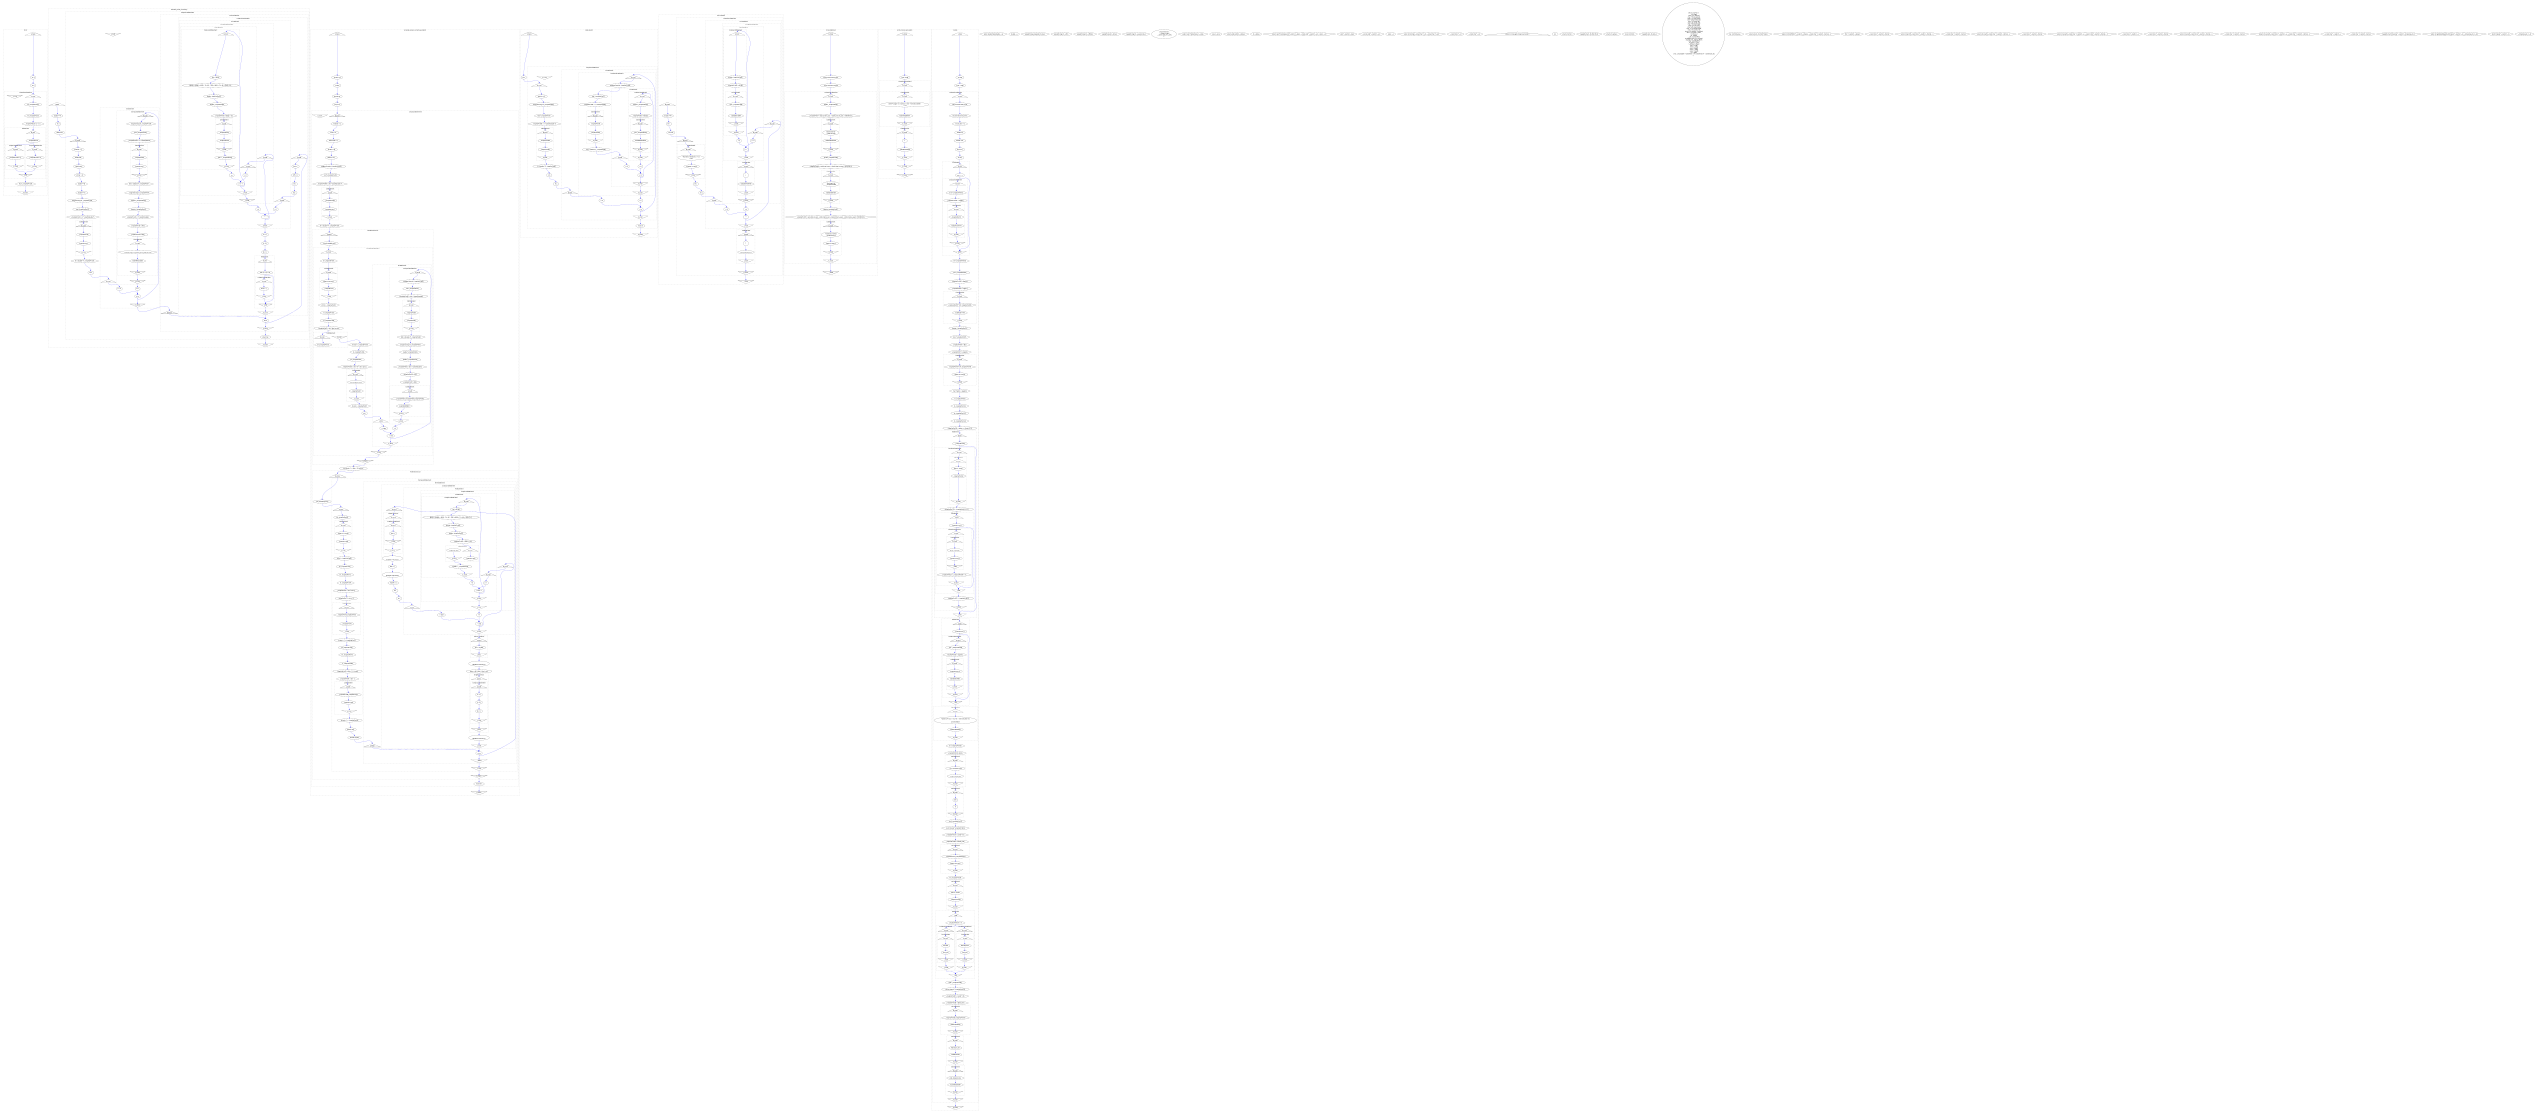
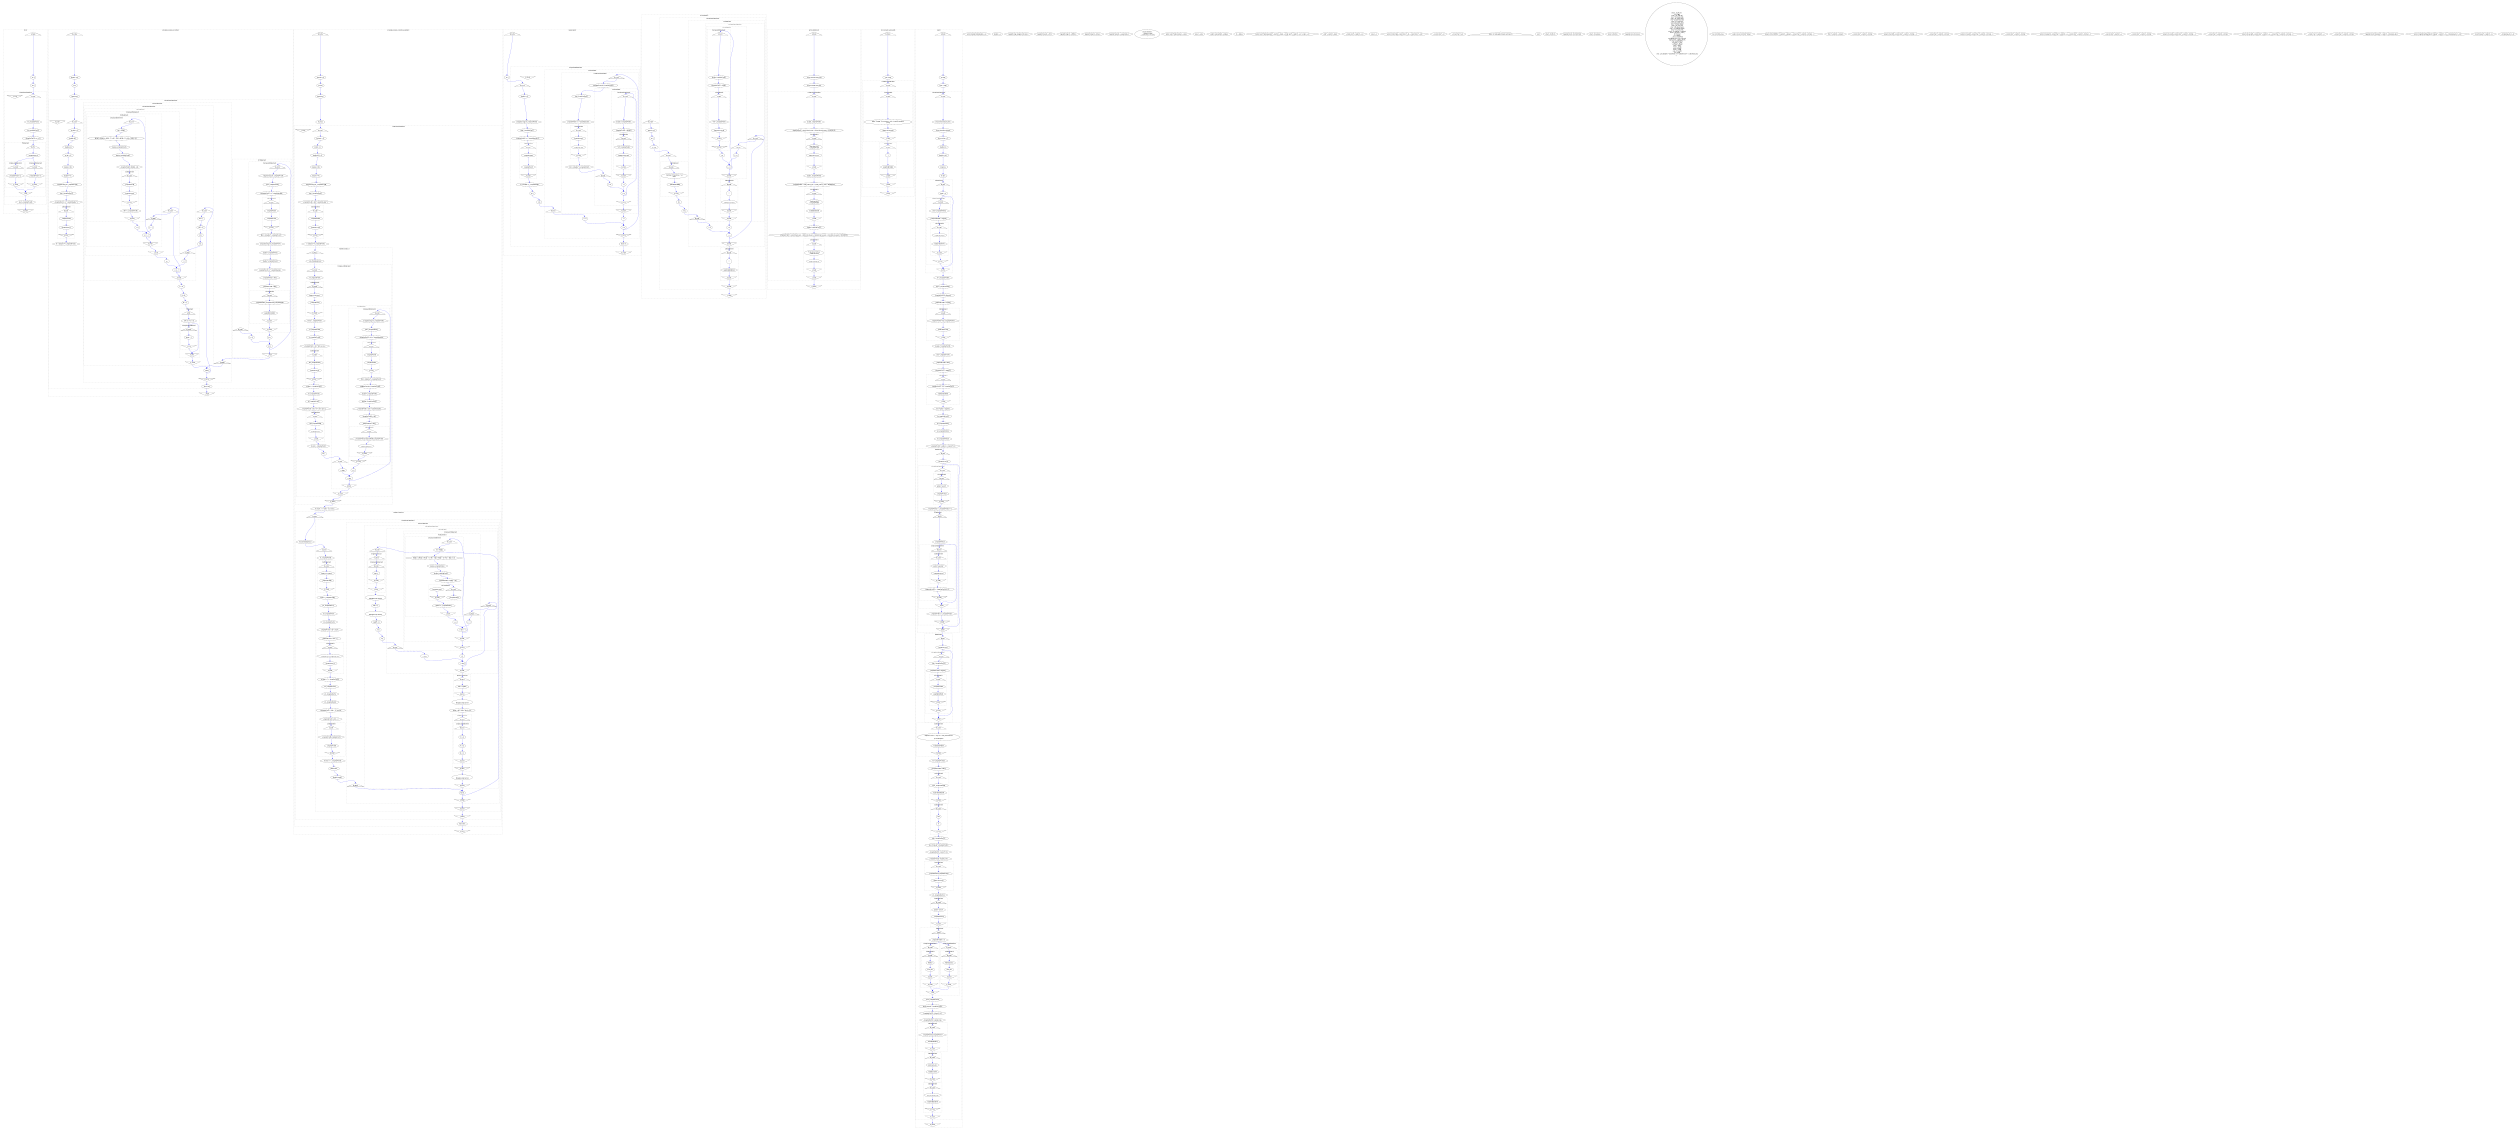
node "int k;": removed
node "_imopVarPre54": added
